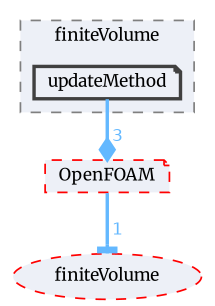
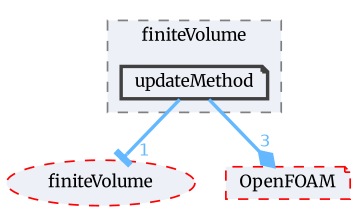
edge "OpenFOAM" -> "finiteVolume": now "updateMethod" -> "finiteVolume"
